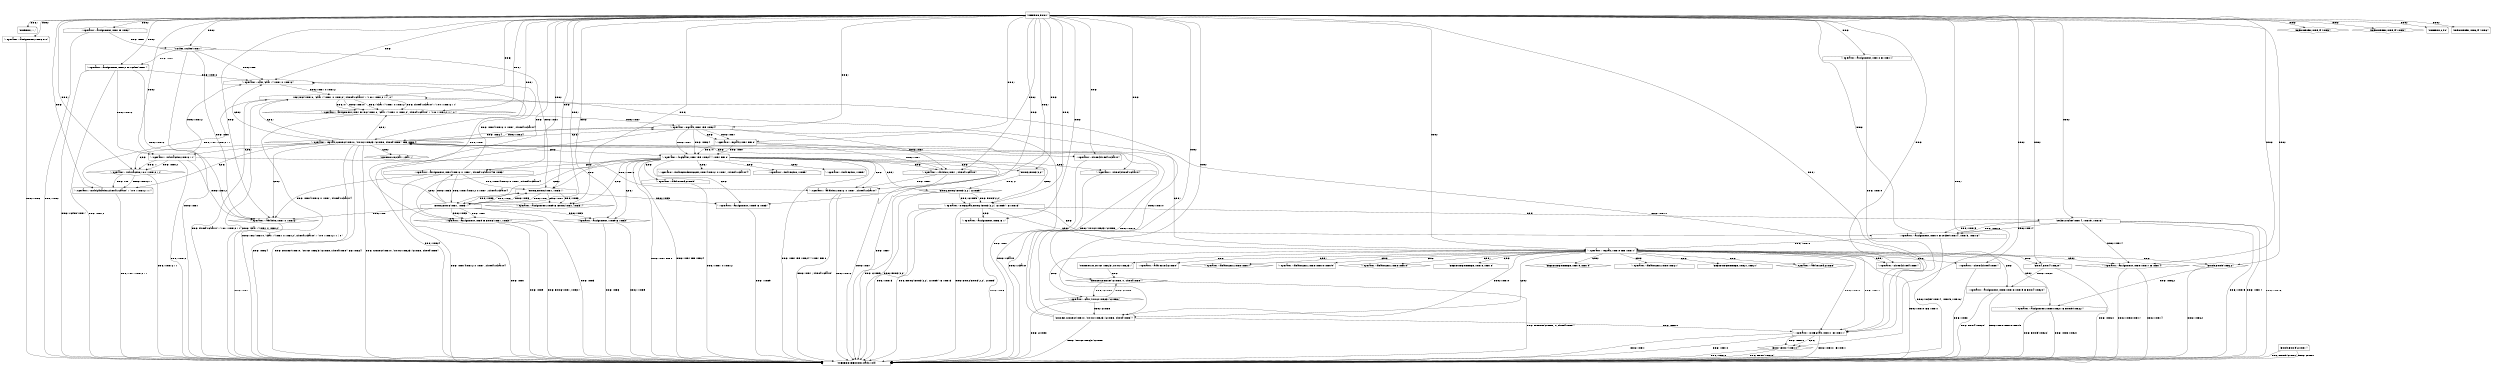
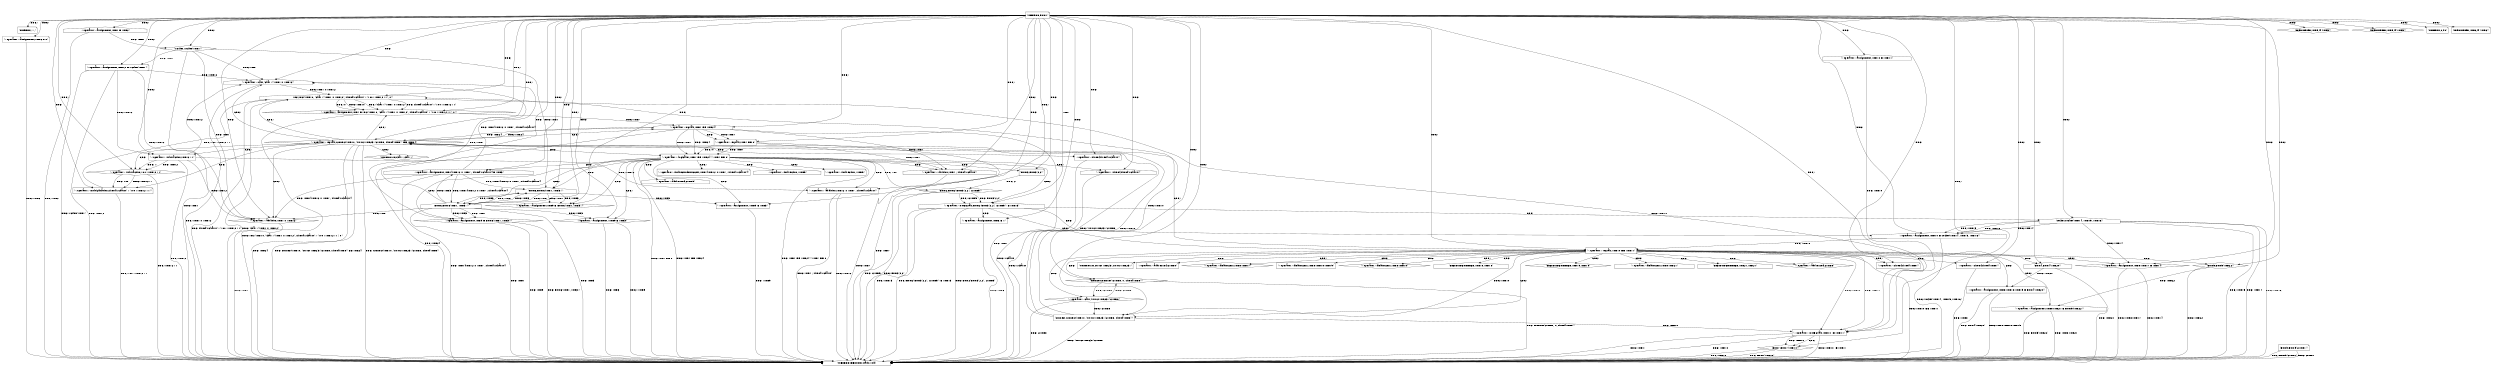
edge "(METHOD,FUN1)" -> "(<operator>.notEquals,FUN2(FUN3(2,2), &VAR5) != VAR13)": label "DDG: " -> "VAR: "
edge "(<operator>.logicalOr,VAR7 == VAR24 || VAR7 == 0)" -> "(FUN2,FUN2(FUN3(2,2), &VAR5))": label "CDG: " -> "DDG: 100"
edge "(<operator>.division,VAR7 / sizeof(wchar_t))" -> "(<operator>.addition,VAR12 + VAR7 / sizeof(wchar_t))": removed, label "DDG: VAR7"
edge "(UNKNOWN,struct VAR23*,struct VAR23*)" -> "(memset,memset(&VAR8, 0, sizeof(VAR8)))": now "(<operator>.equals,VAR10 == VAR11)" -> "(memset,memset(&VAR8, 0, sizeof(VAR8)))"
edge "(<operator>.addressOf,&VAR5)" -> "(METHOD_RETURN,static void)": now "(<operator>.cast,(char *)(VAR1 + VAR12))" -> "(METHOD_RETURN,static void)"
